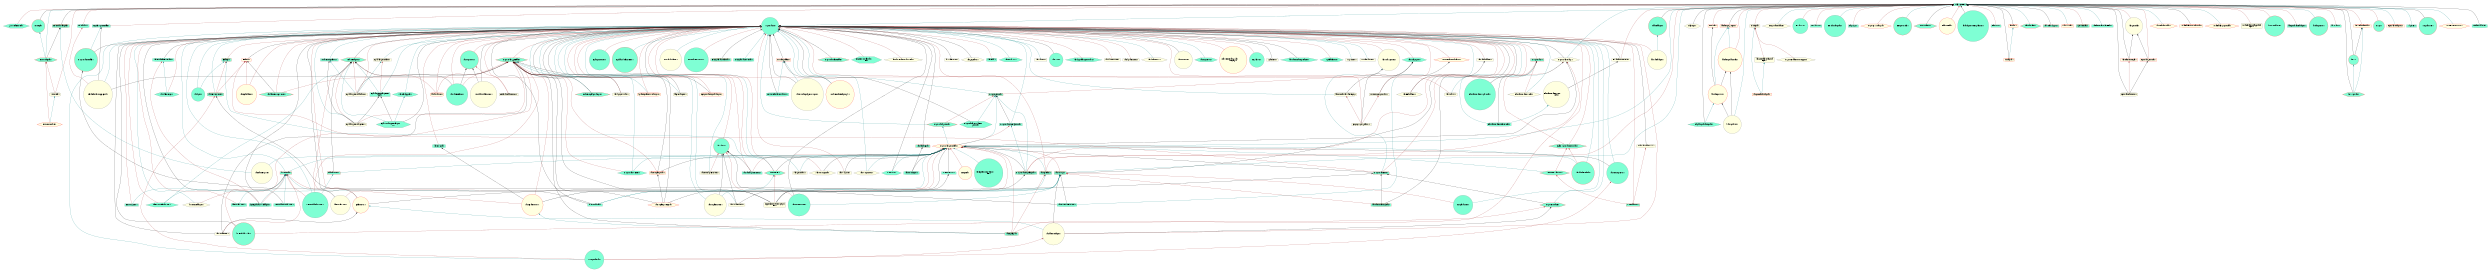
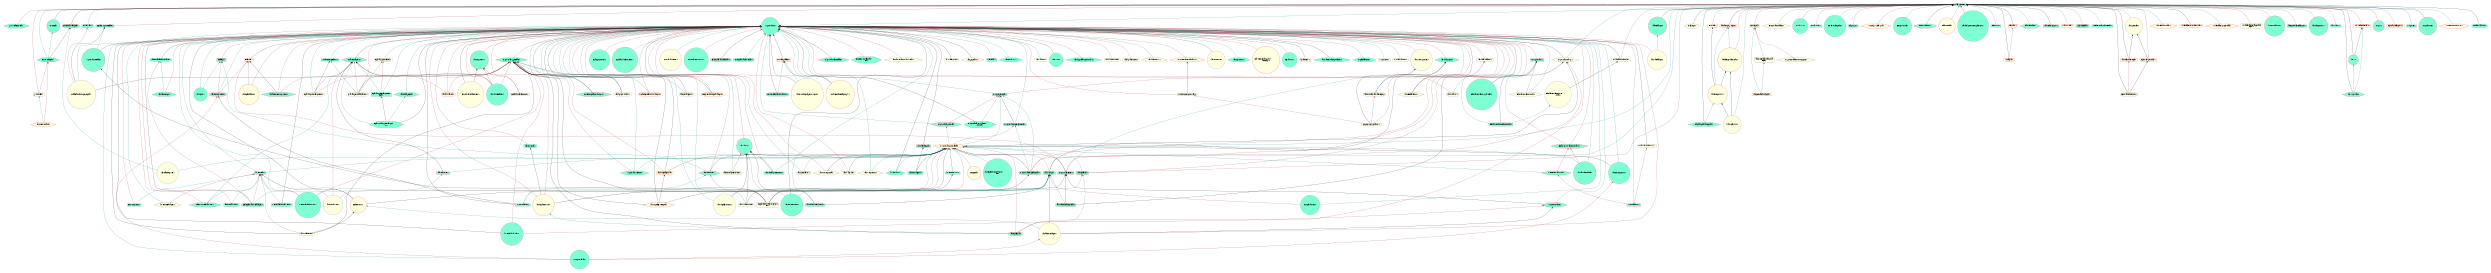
edge "BakeMeshAttributeMapsTool.h" -> "BakeMeshAttributeMapsTool Base.h": removed
